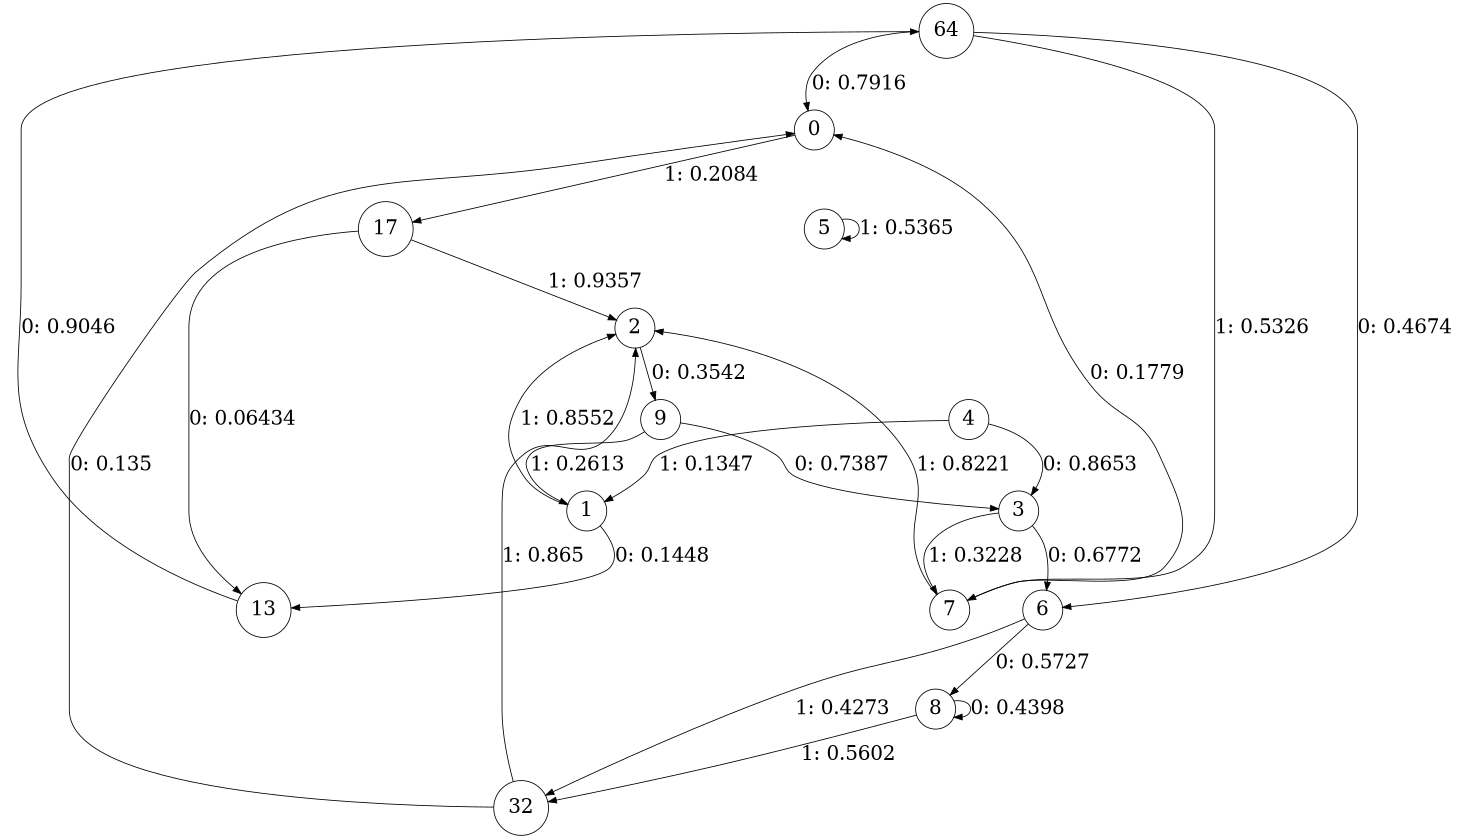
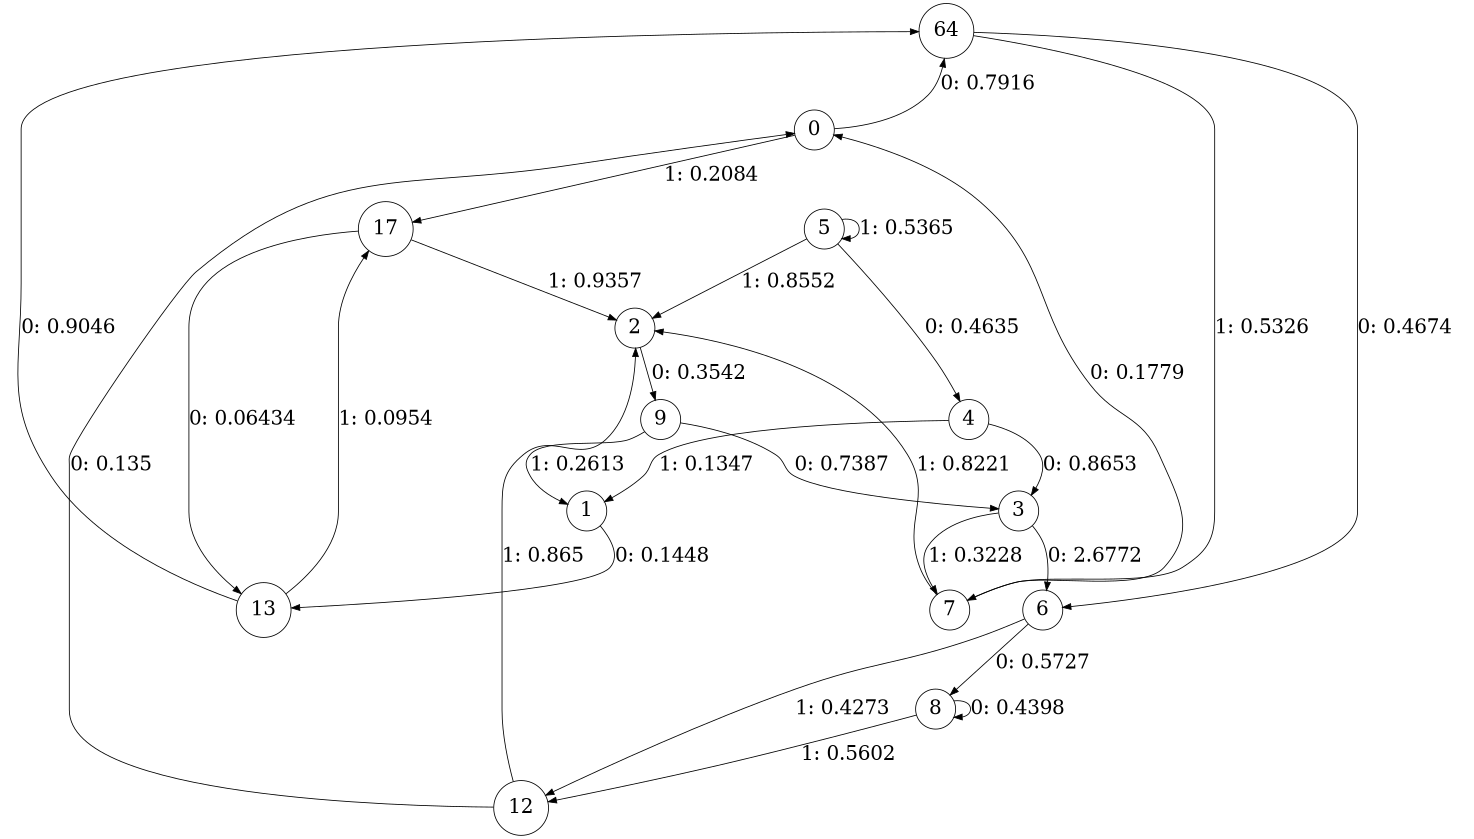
edge "64" -> "0": reversed
edge "5" -> "4": added, label "0: 0.4635"
edge "1" -> "2": now "5" -> "2"
edge "13" -> "17": added, label "1: 0.0954"
edge "3" -> "6": label "0: 0.6772   " -> "0: 2.6772   "
node "32": label "32" -> "12"
